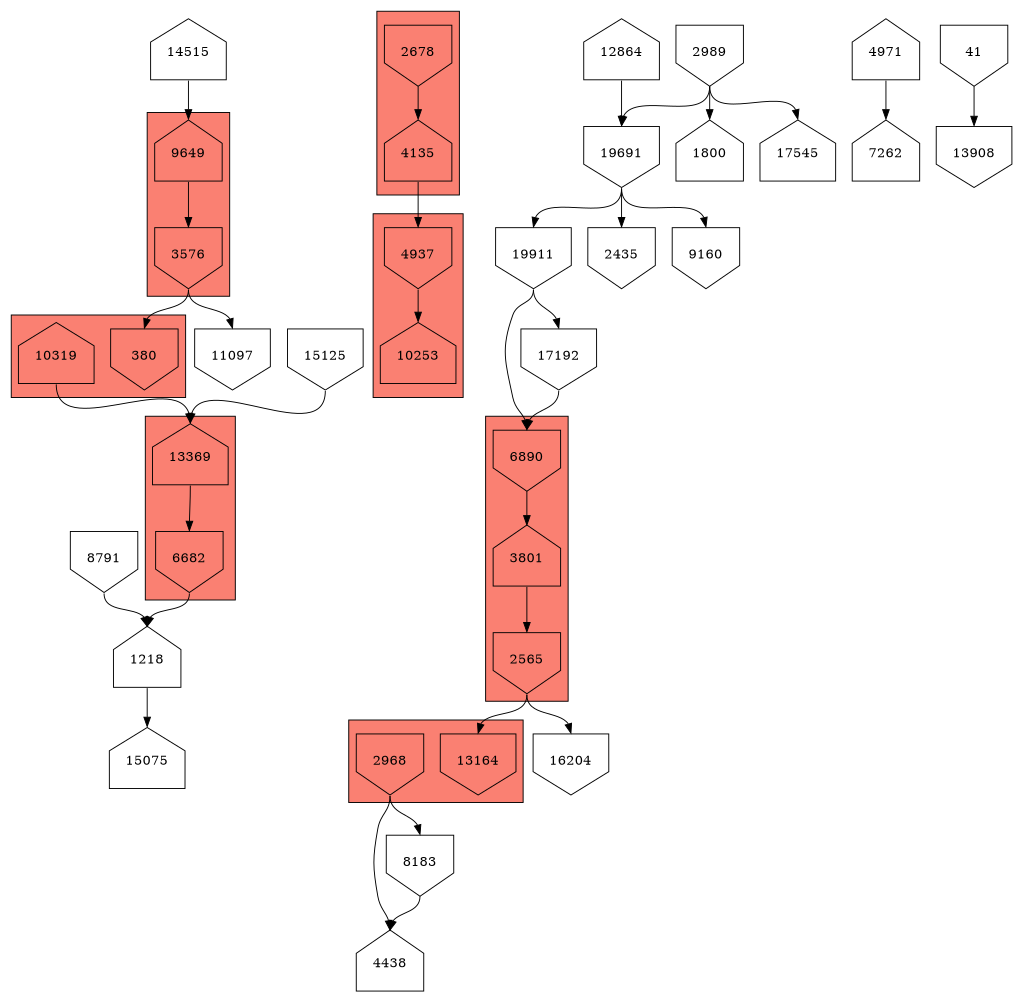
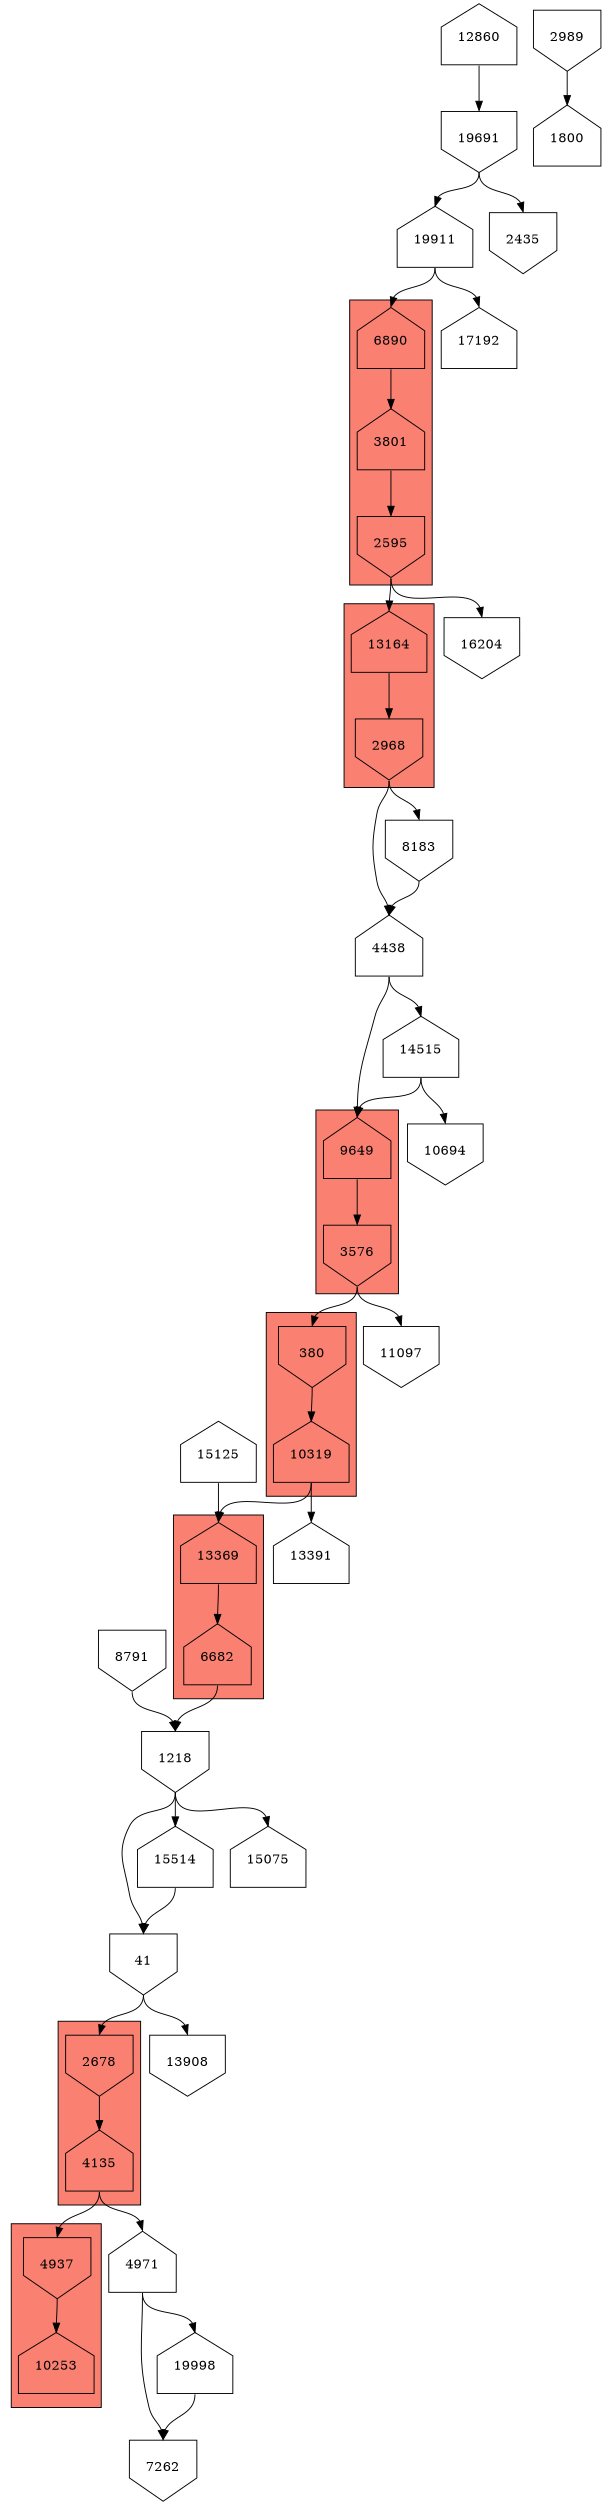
node "12864": label "12864" -> "12860"
edge "2989" -> "19691": removed
node "17545": removed
node "7262": shape house -> invhouse
node "19911": shape invhouse -> house
node "9160": removed
node "15125": shape invhouse -> house
node "17192": shape invhouse -> house
edge "17192" -> "6890": removed
node "6890": shape invhouse -> house
node "6682": shape invhouse -> house
node "1218": shape house -> invhouse
node "2565": label "2565" -> "2595"
edge "13164" -> "2968": added
node "13164": shape invhouse -> house
edge "4438" -> "14515": added
edge "4438" -> "9649": added
node "10694": added
edge "380" -> "10319": added
node "13391": added
edge "1218" -> "41": added
node "15514": added
edge "41" -> "2678": added
edge "4135" -> "4971": added
node "19998": added
